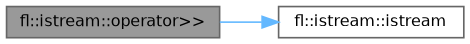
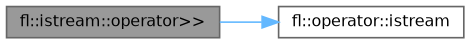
node "fl::istream::istream": label "fl::istream::istream" -> "fl::operator::istream"
